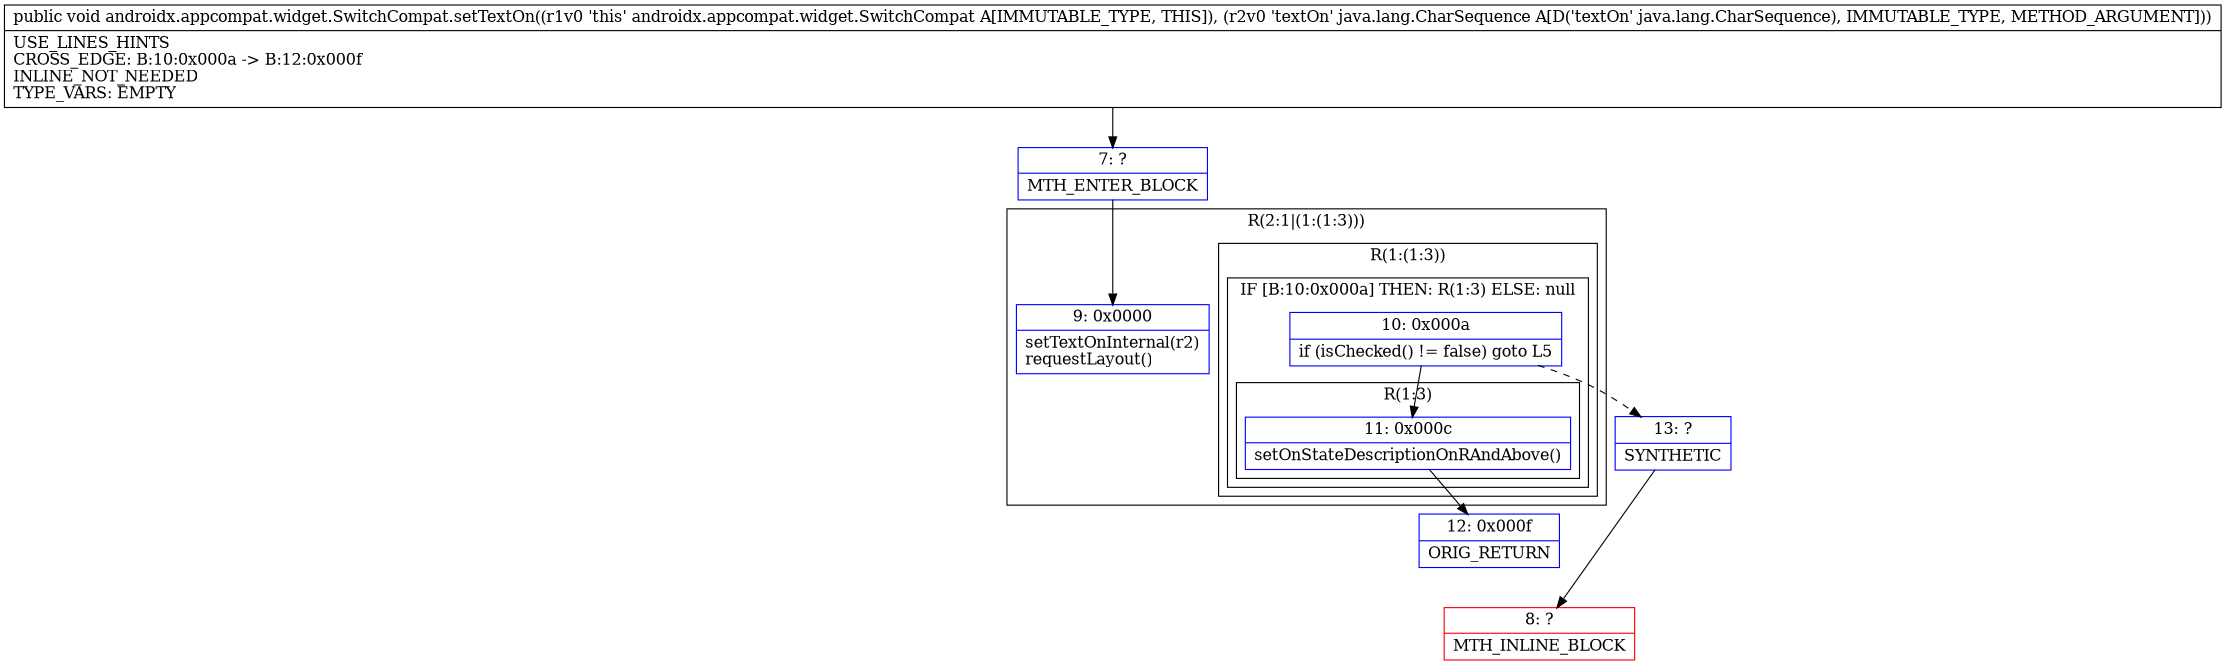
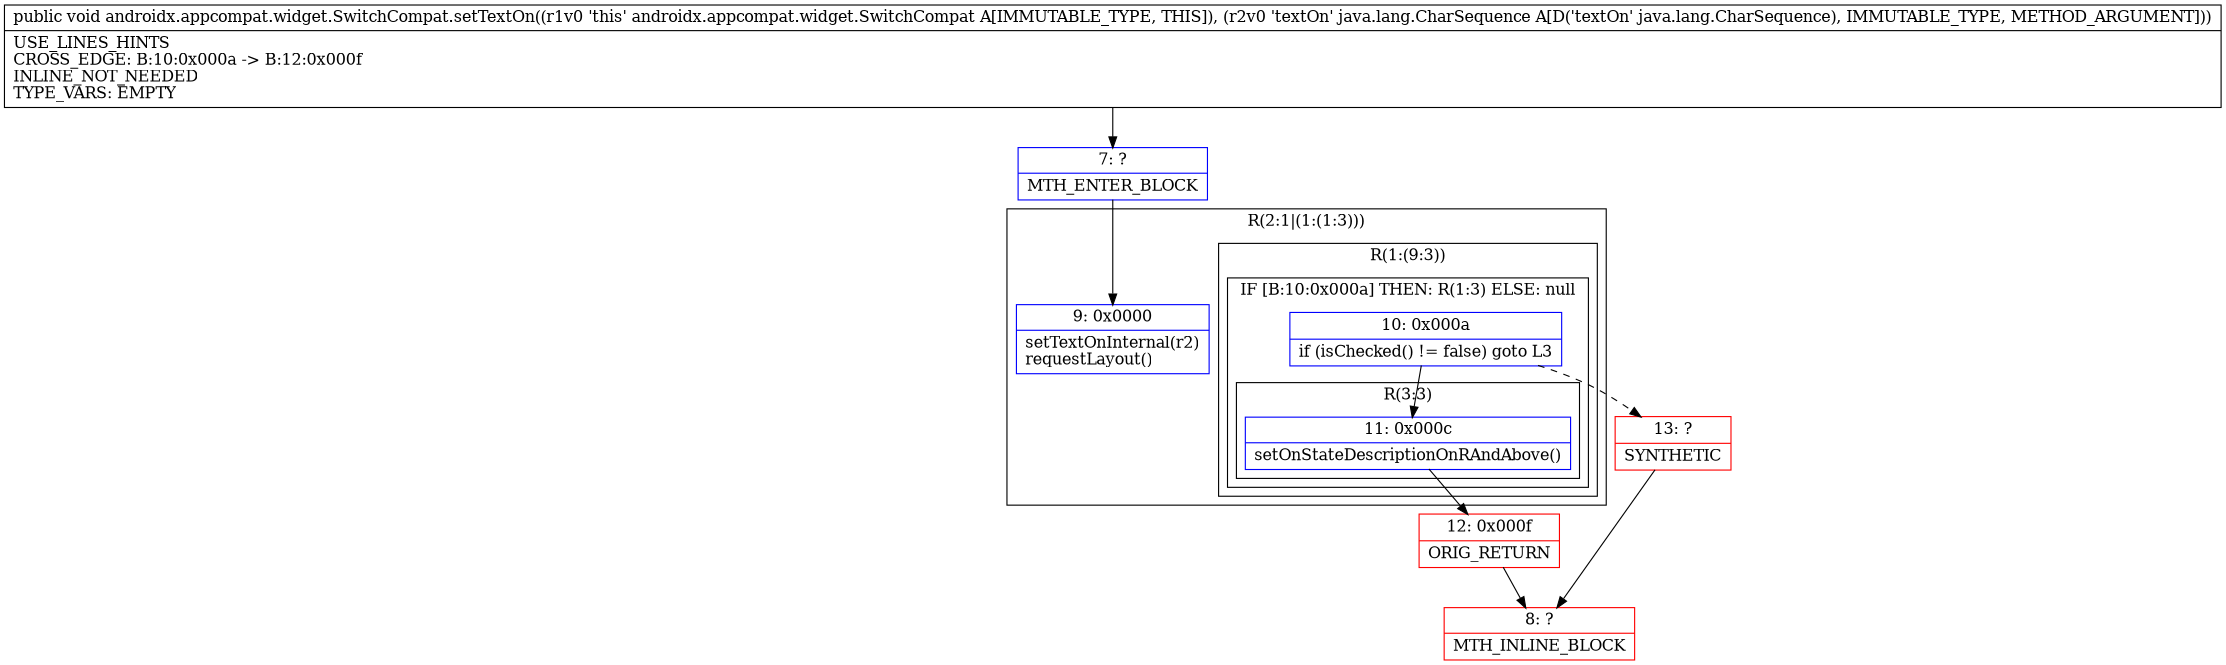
cluster "R(1:(1:3))": label "R(1:(1:3))" -> "R(1:(9:3))"
node "10: 0x000a": text "if (isChecked() != false) goto L5" -> "if (isChecked() != false) goto L3"
cluster "R(1:3)": label "R(1:3)" -> "R(3:3)"
node "13: ?": color blue -> red
node "12: 0x000f": color blue -> red
edge "12: 0x000f" -> "8: ?": added
